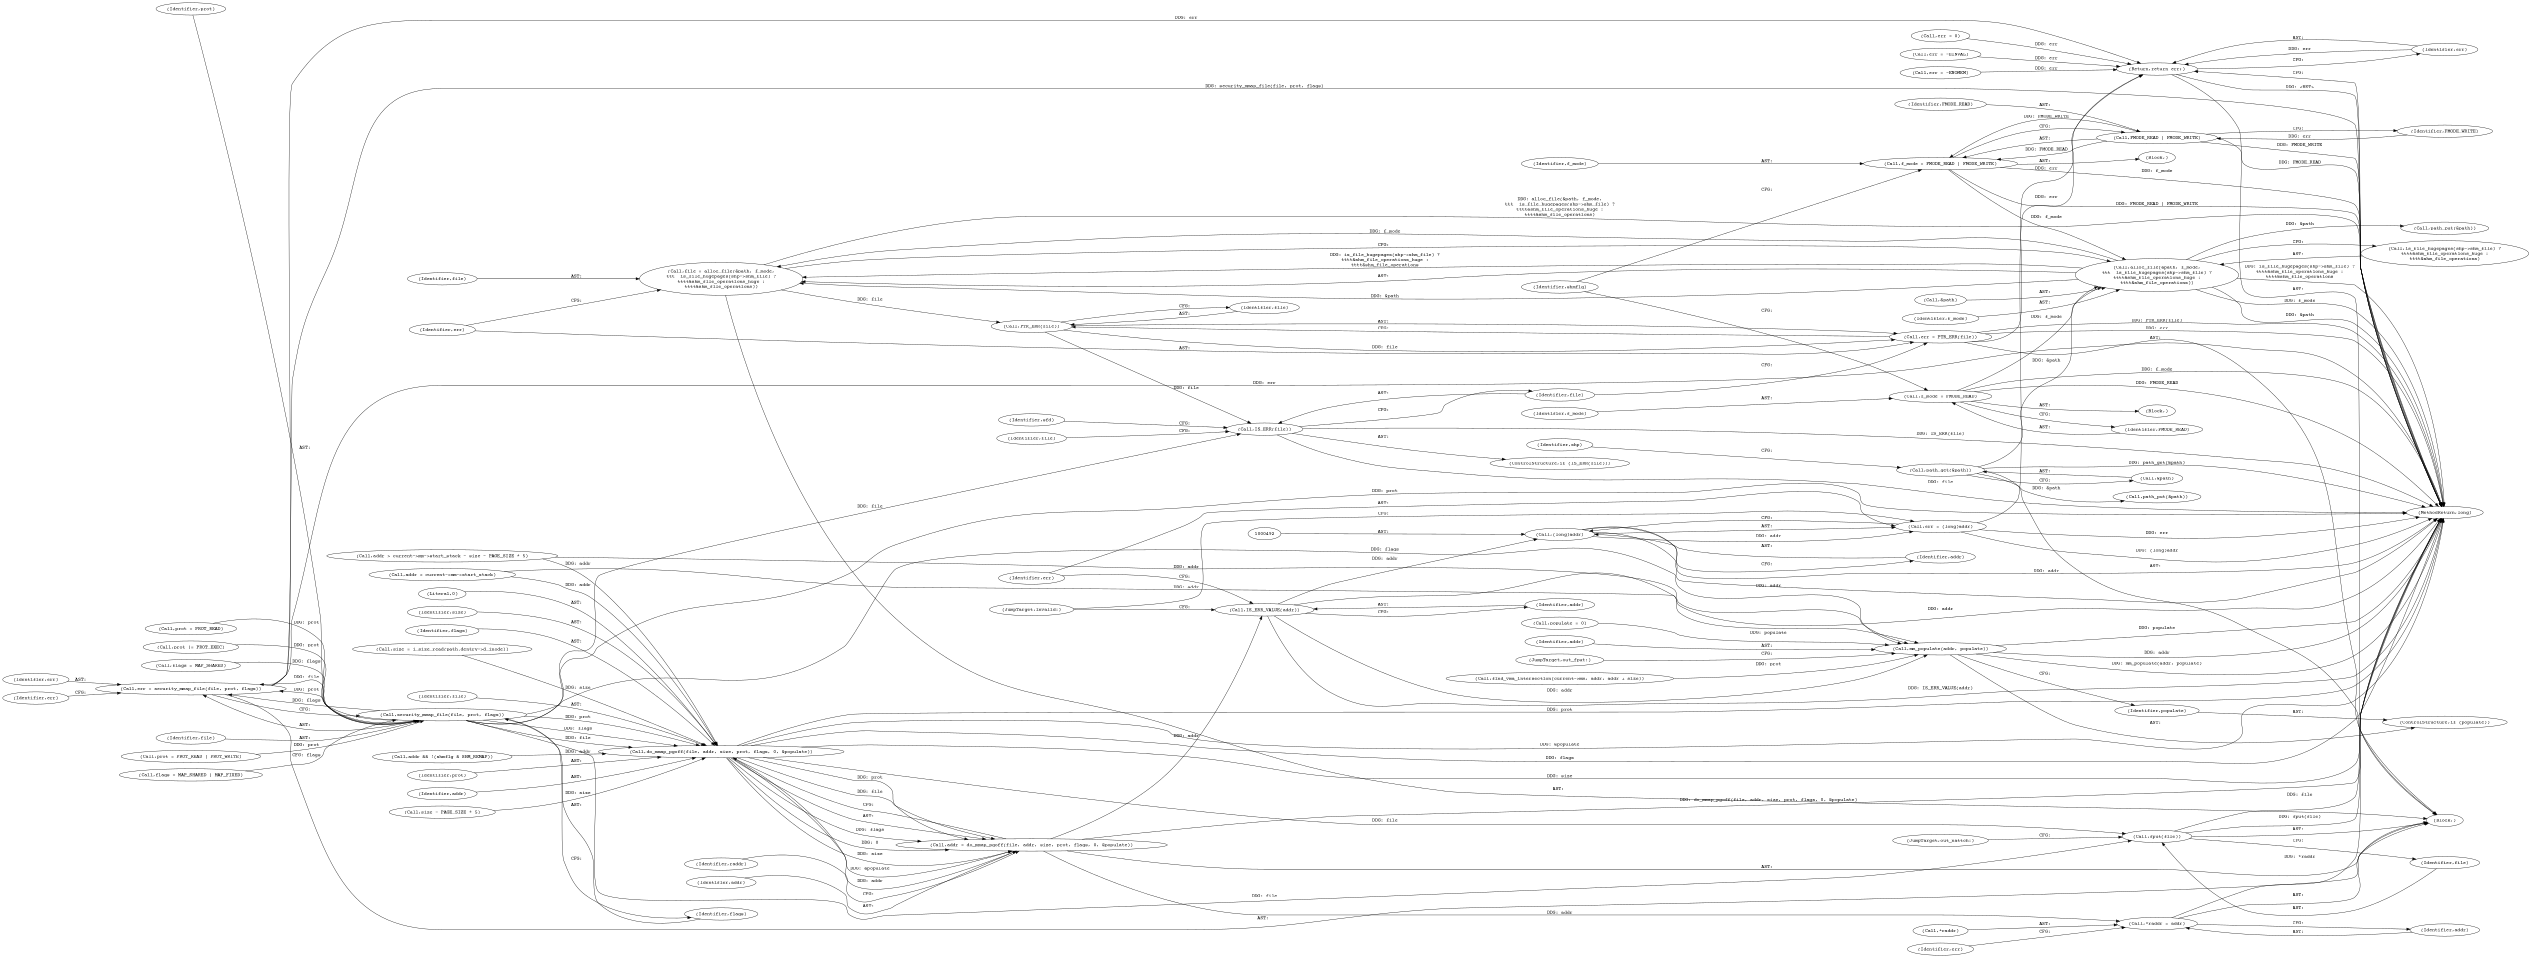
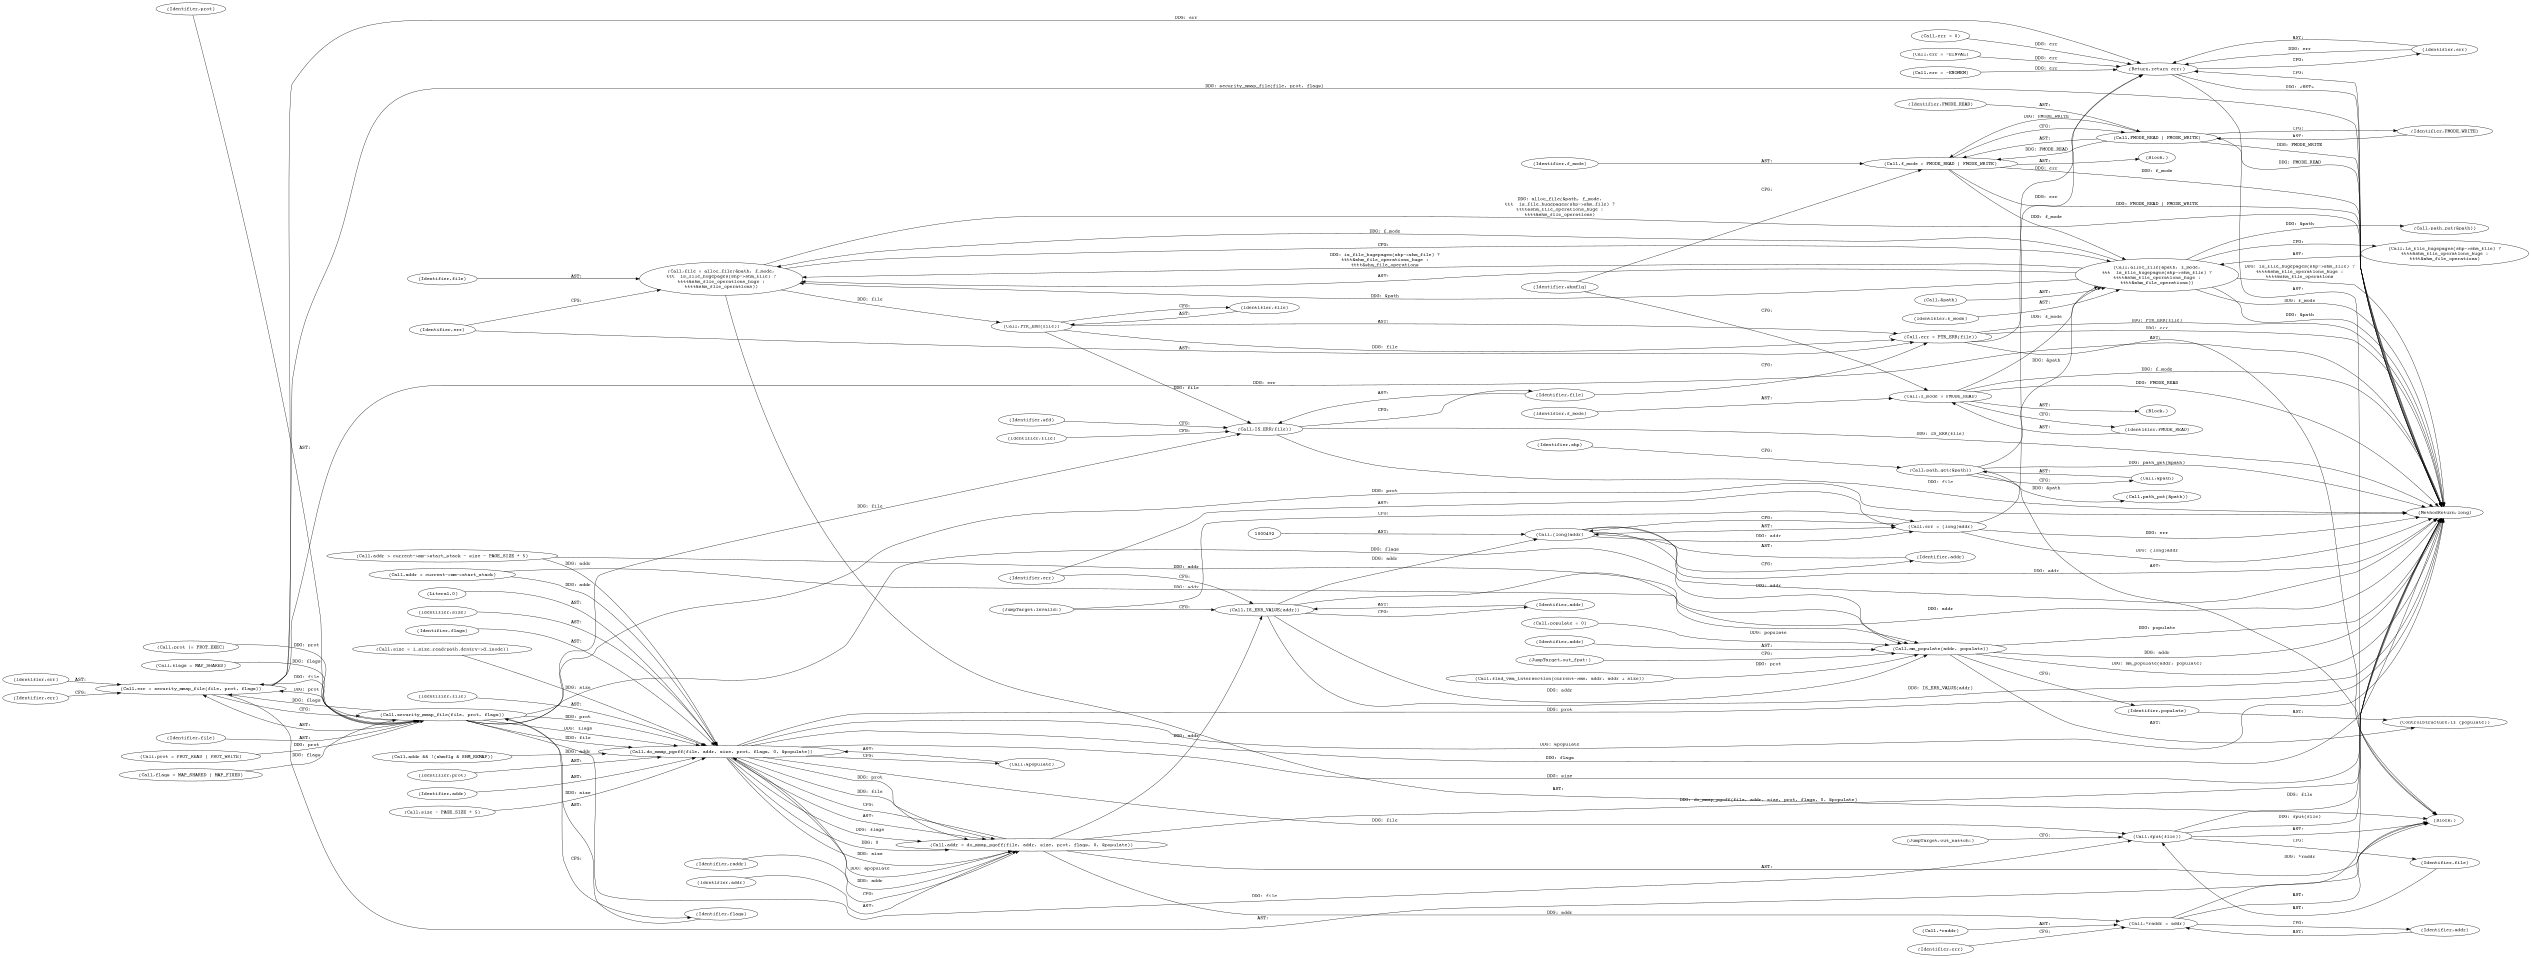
edge "(Identifier,FMODE_WRITE)" -> "(Call,FMODE_READ | FMODE_WRITE)": label "DDG: err" -> "AST: "
edge "(Call,err = PTR_ERR(file))" -> "(Call,PTR_ERR(file))": removed, label "CFG:"
node "(ControlStructure,if (IS_ERR(file)))": removed
node "(Call,prot = PROT_READ)": removed
edge "(Call,flags = MAP_SHARED | MAP_FIXED)" -> "(Call,security_mmap_file(file, prot, flags))": label "CFG: flags" -> "DDG: flags"
node "(Call,&populate)": added
